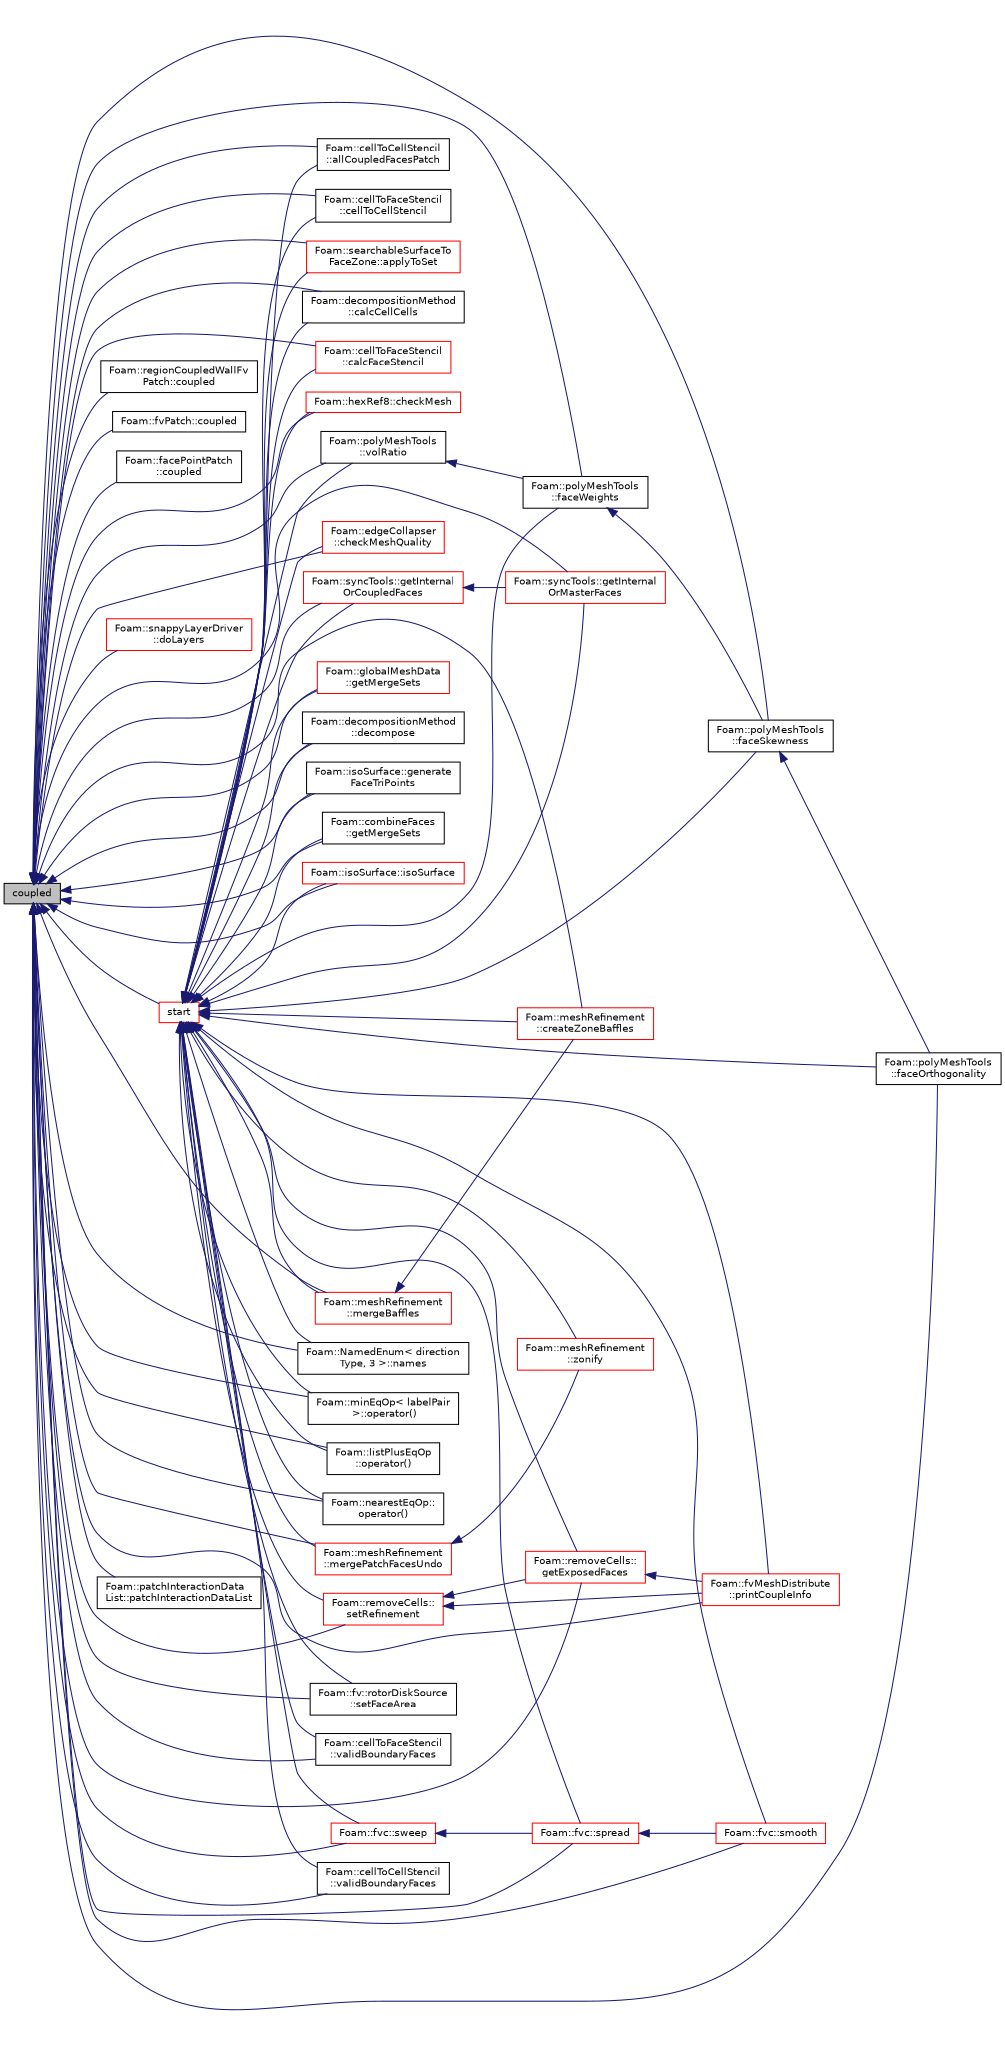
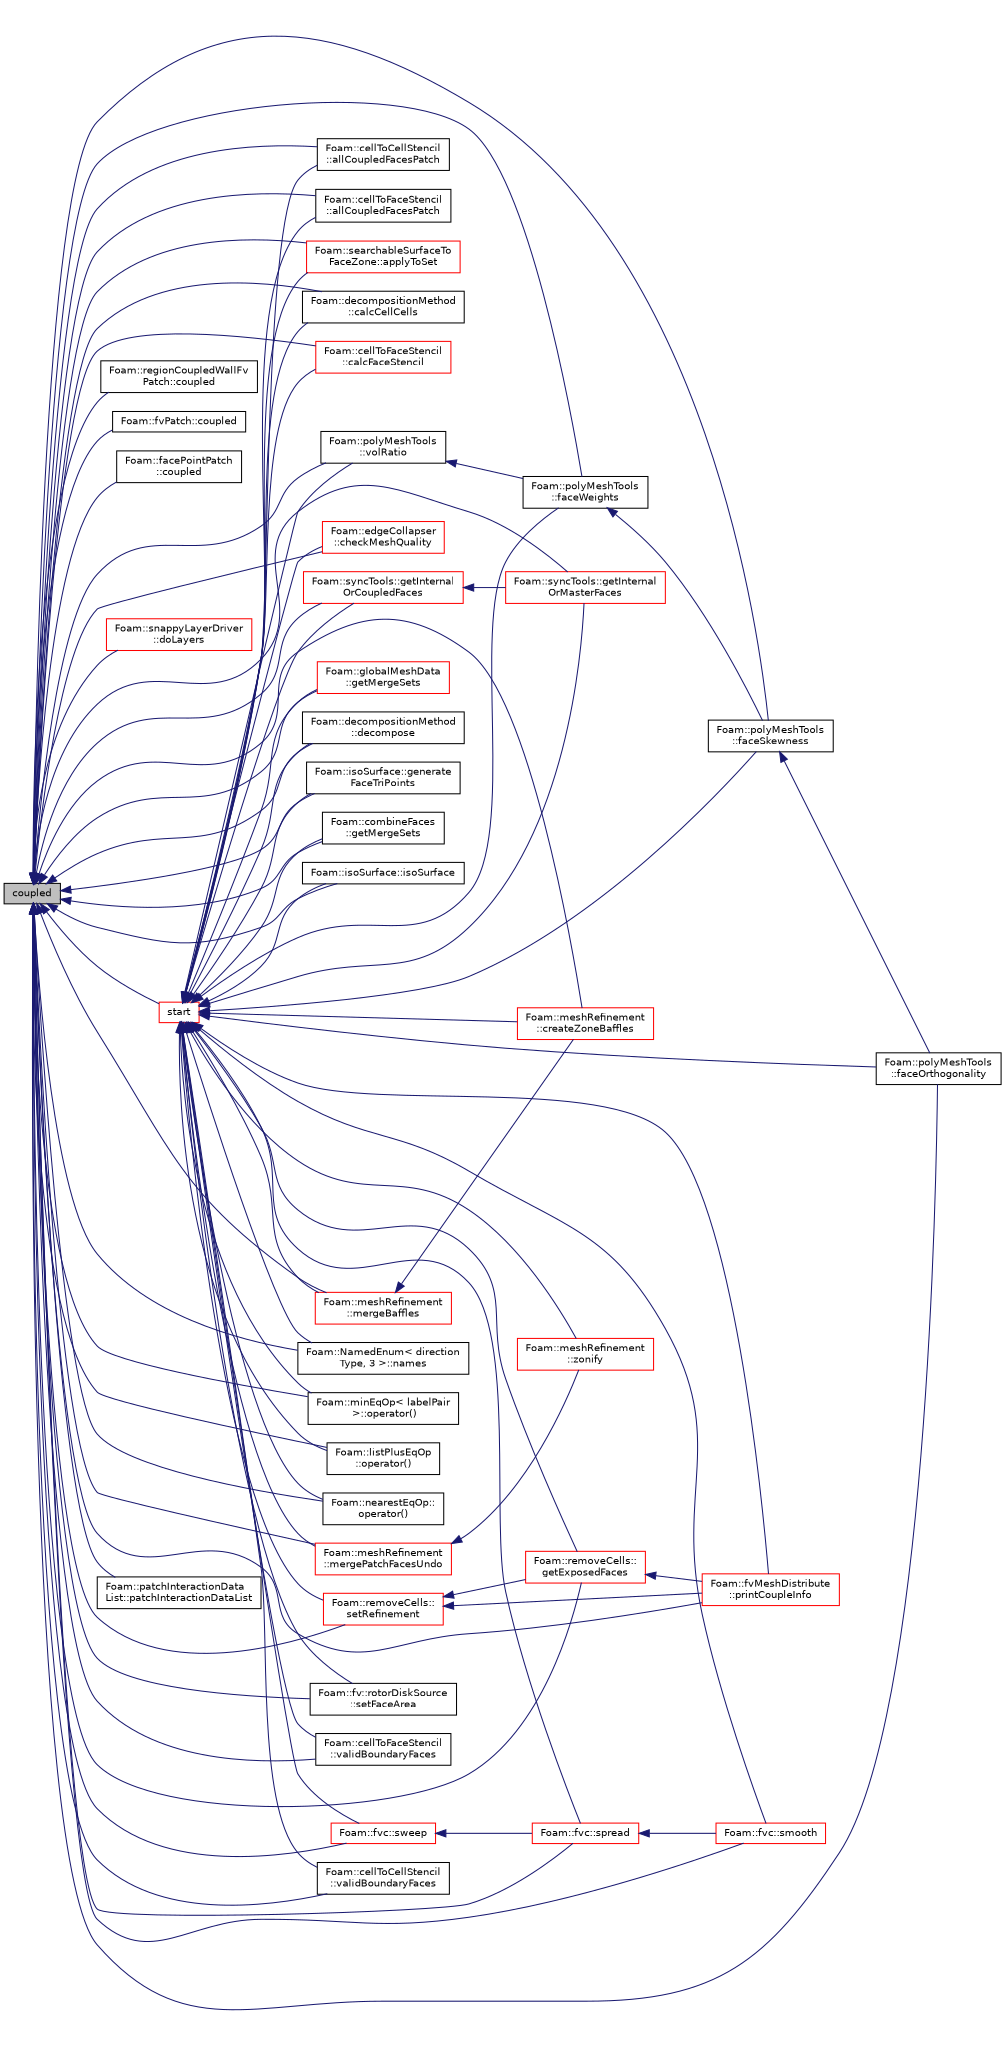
node "Foam::cellToFaceStencil ::cellToCellStencil": label "Foam::cellToFaceStencil ::cellToCellStencil" -> "Foam::cellToFaceStencil ::allCoupledFacesPatch"
node "Foam::hexRef8::checkMesh": removed
node "Foam::isoSurface::isoSurface": color red -> black
